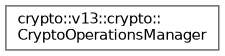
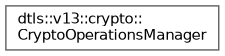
node "crypto::v13::crypto:: CryptoOperationsManager": label "crypto::v13::crypto:: CryptoOperationsManager" -> "dtls::v13::crypto:: CryptoOperationsManager"
